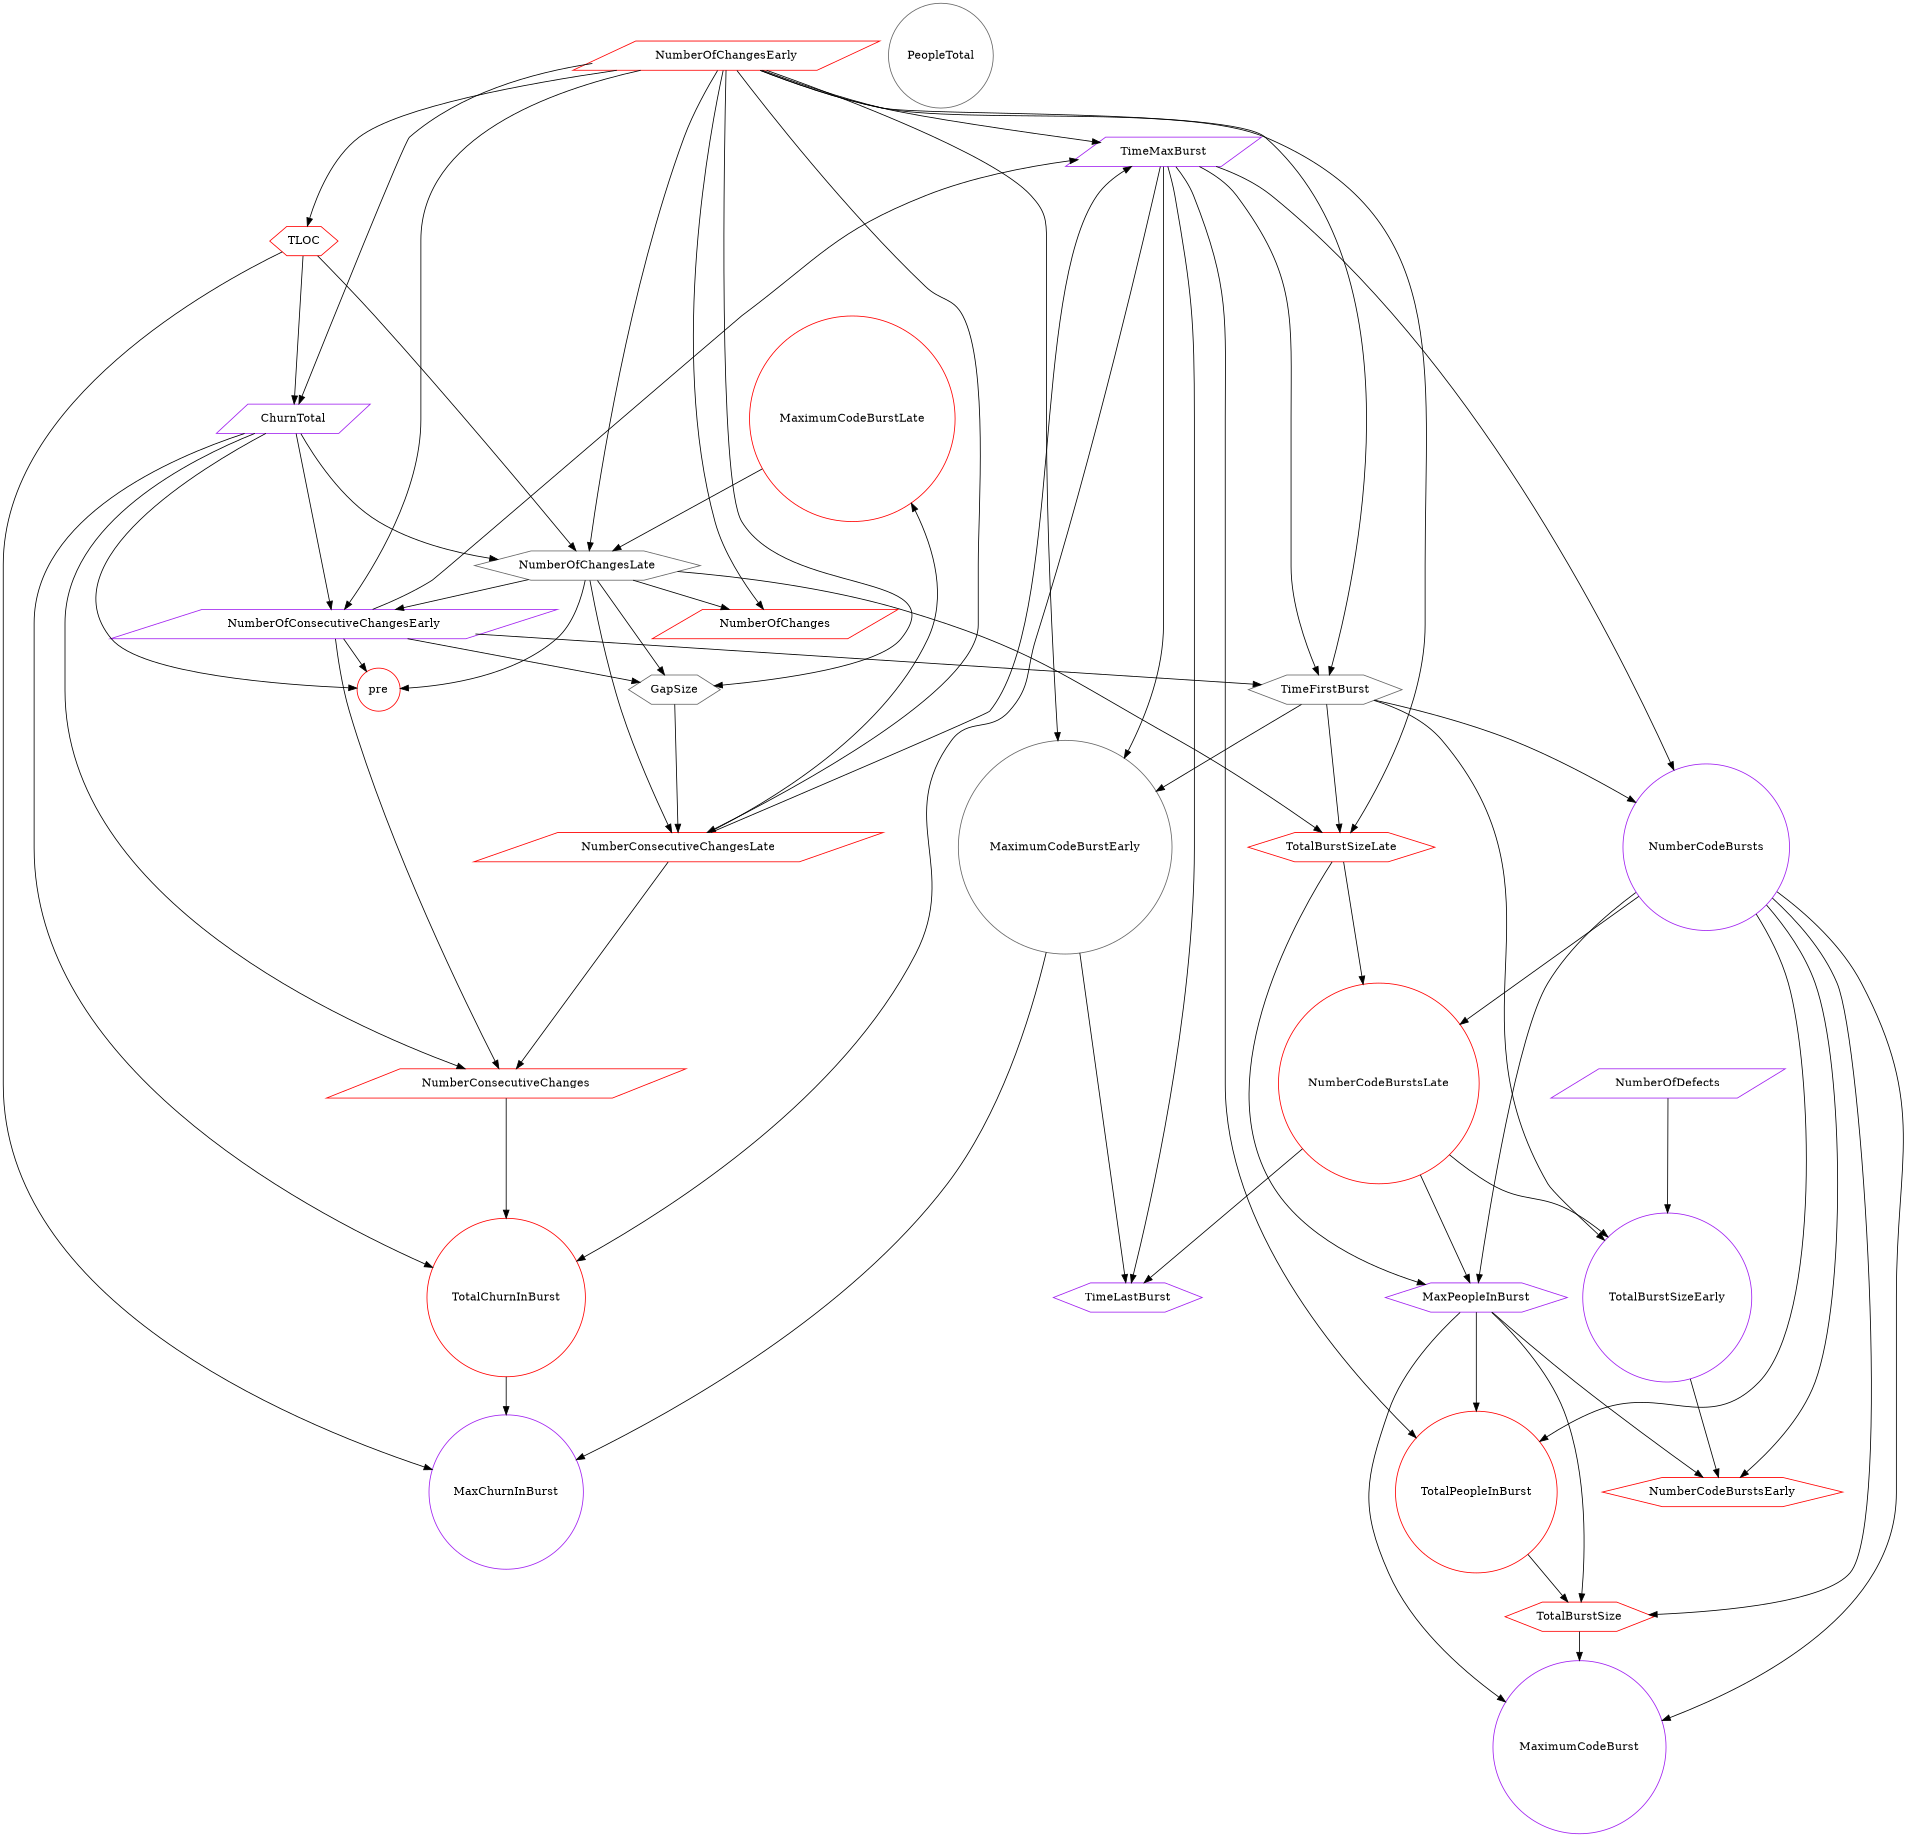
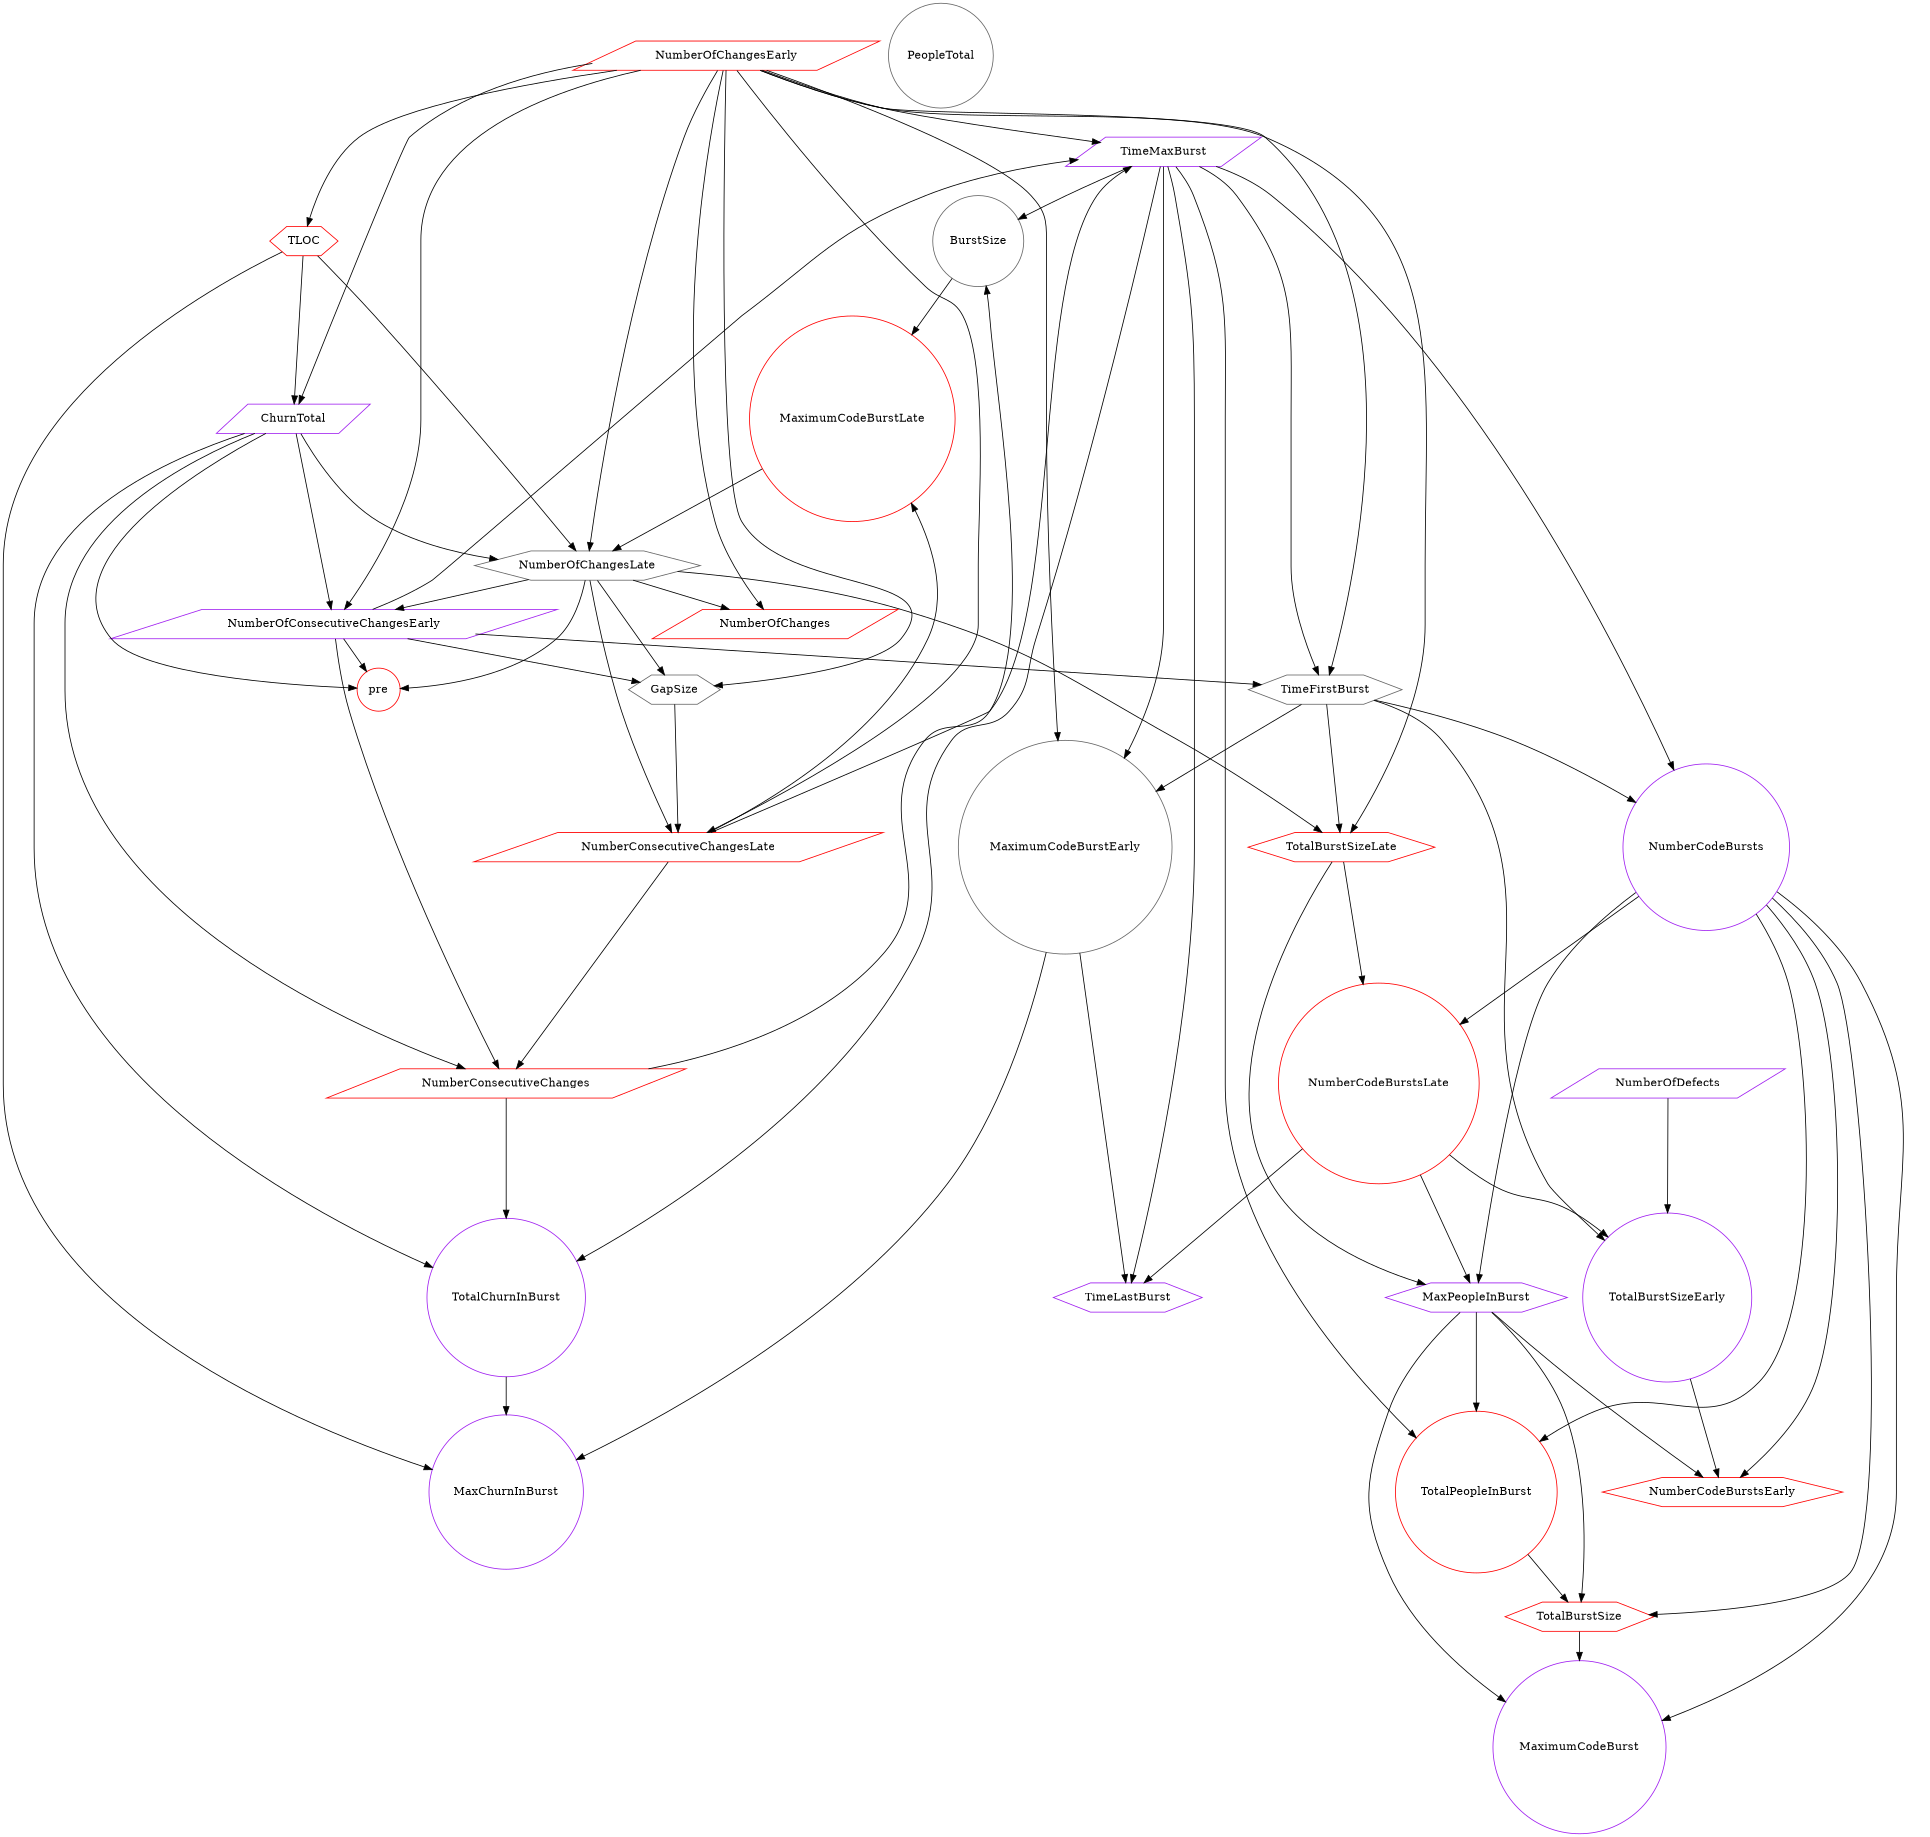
node "BurstSize": added
node "TotalChurnInBurst": color red -> purple
